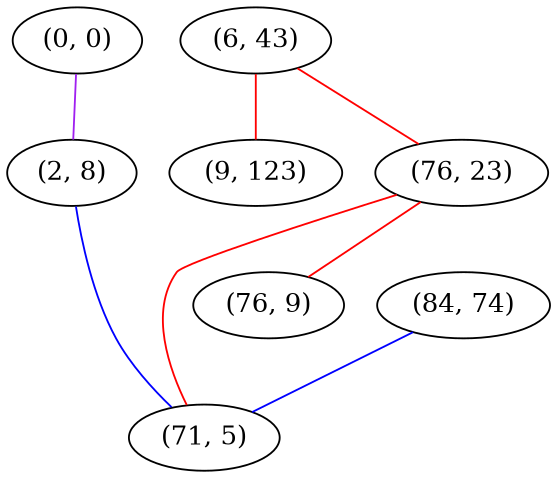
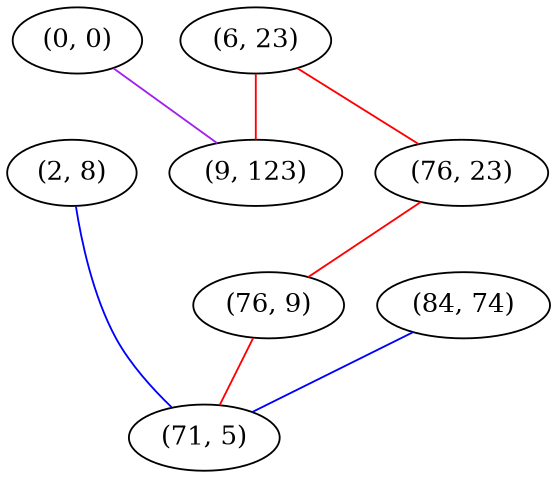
node "(6, 43)": label "(6, 43)" -> "(6, 23)"
edge "(0, 0)" -- "(2, 8)": now "(0, 0)" -- "(9, 123)"
edge "(76, 23)" -- "(71, 5)": now "(76, 9)" -- "(71, 5)"
